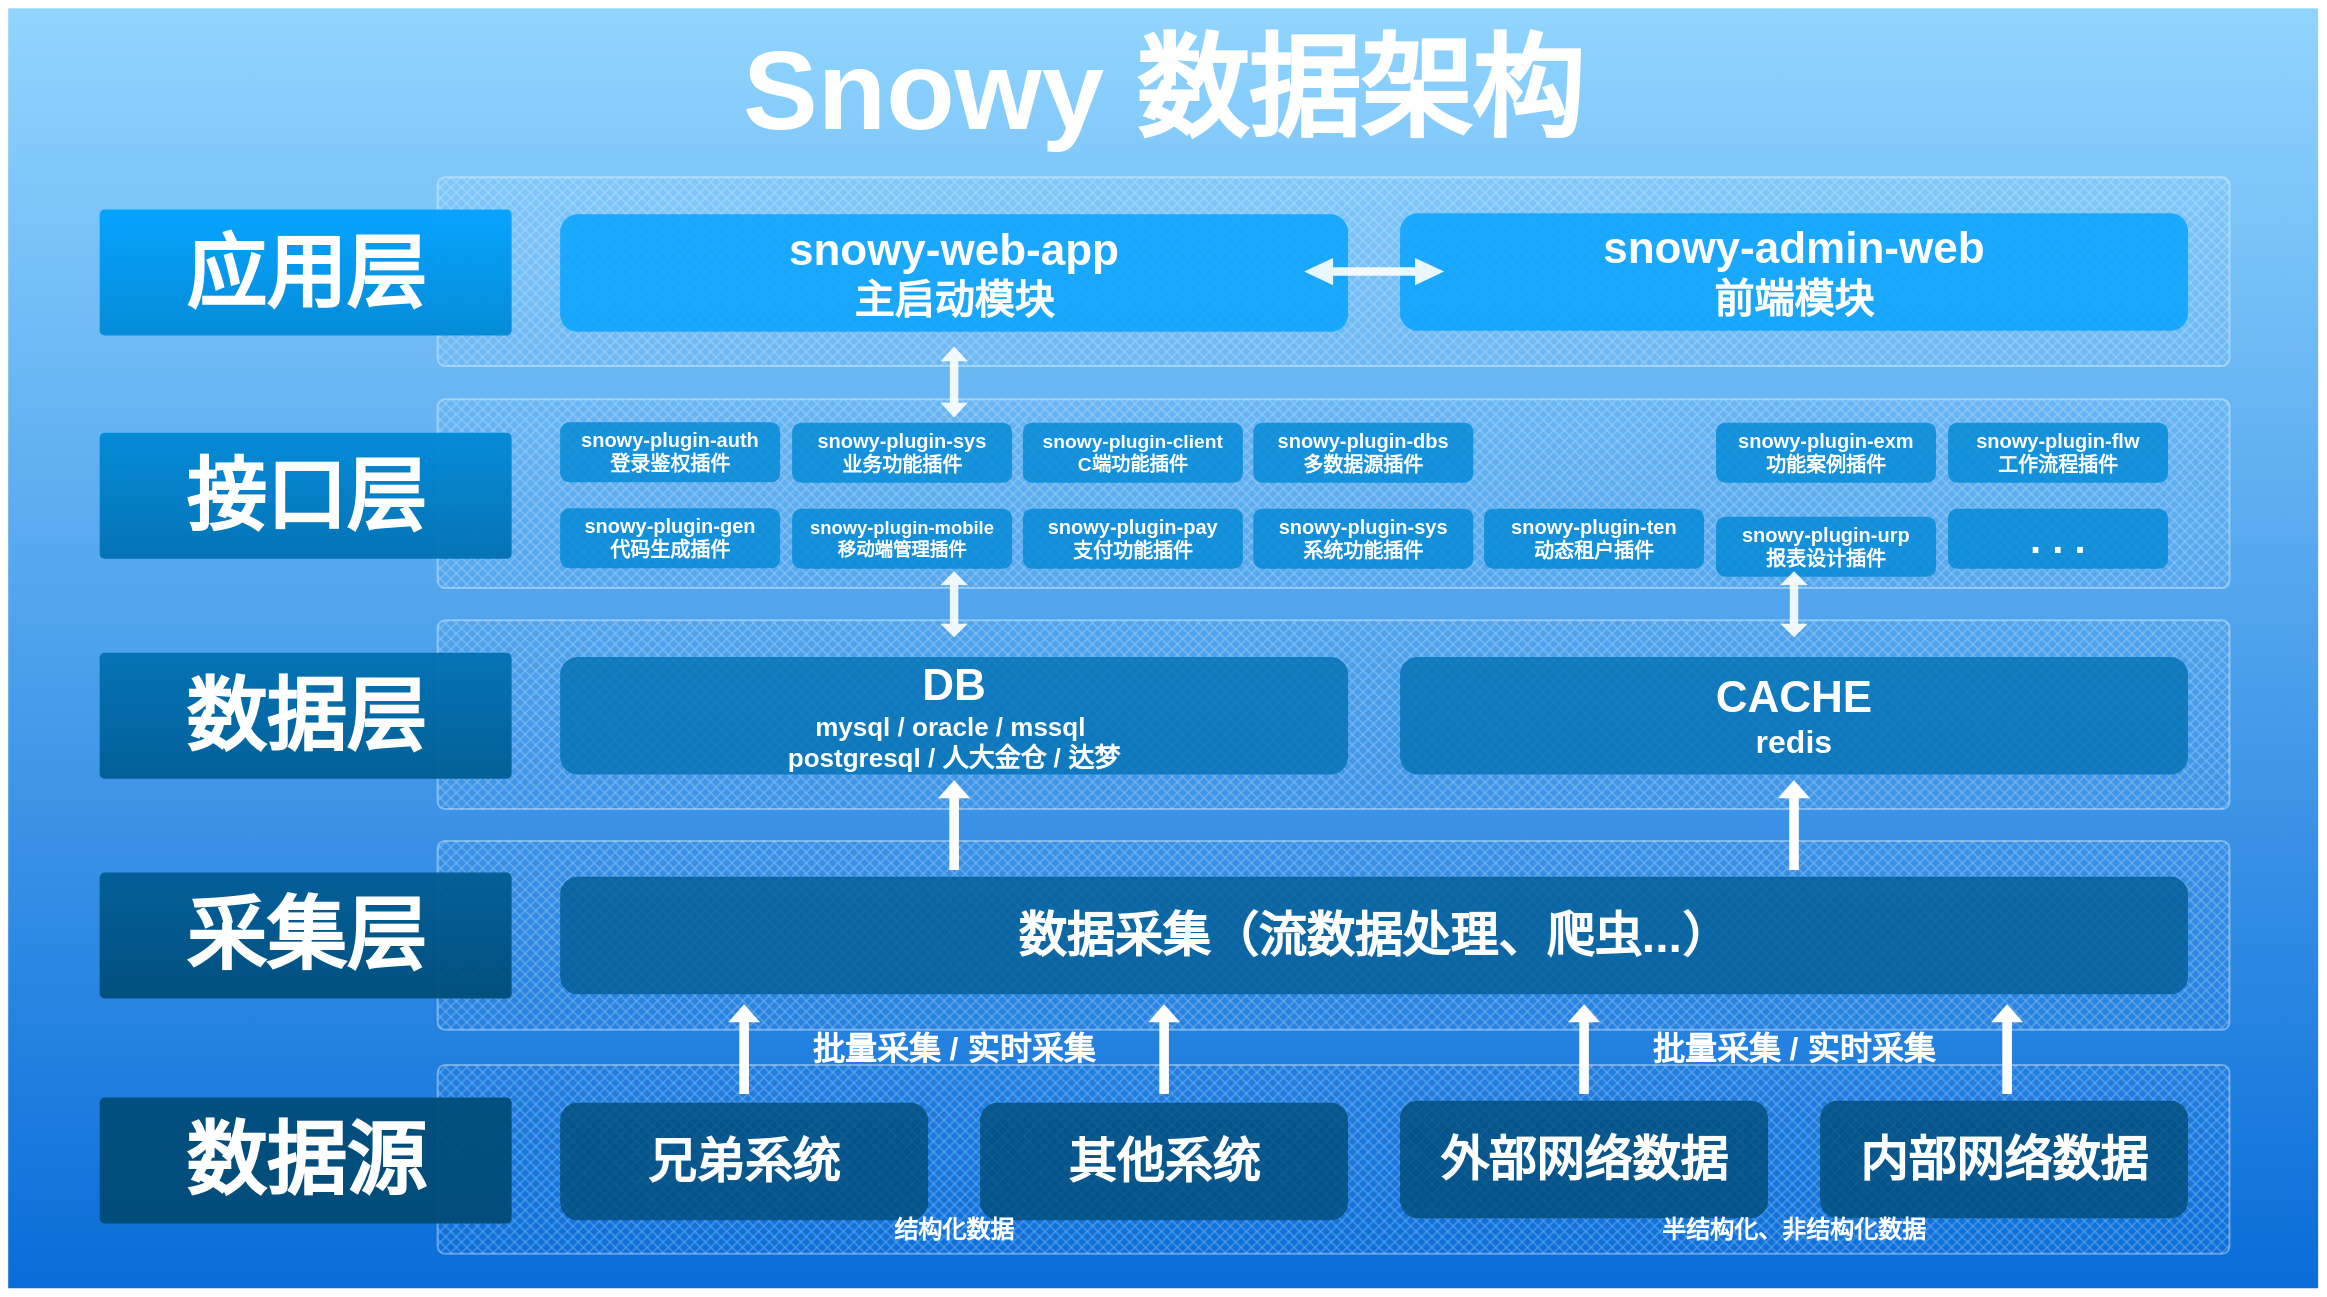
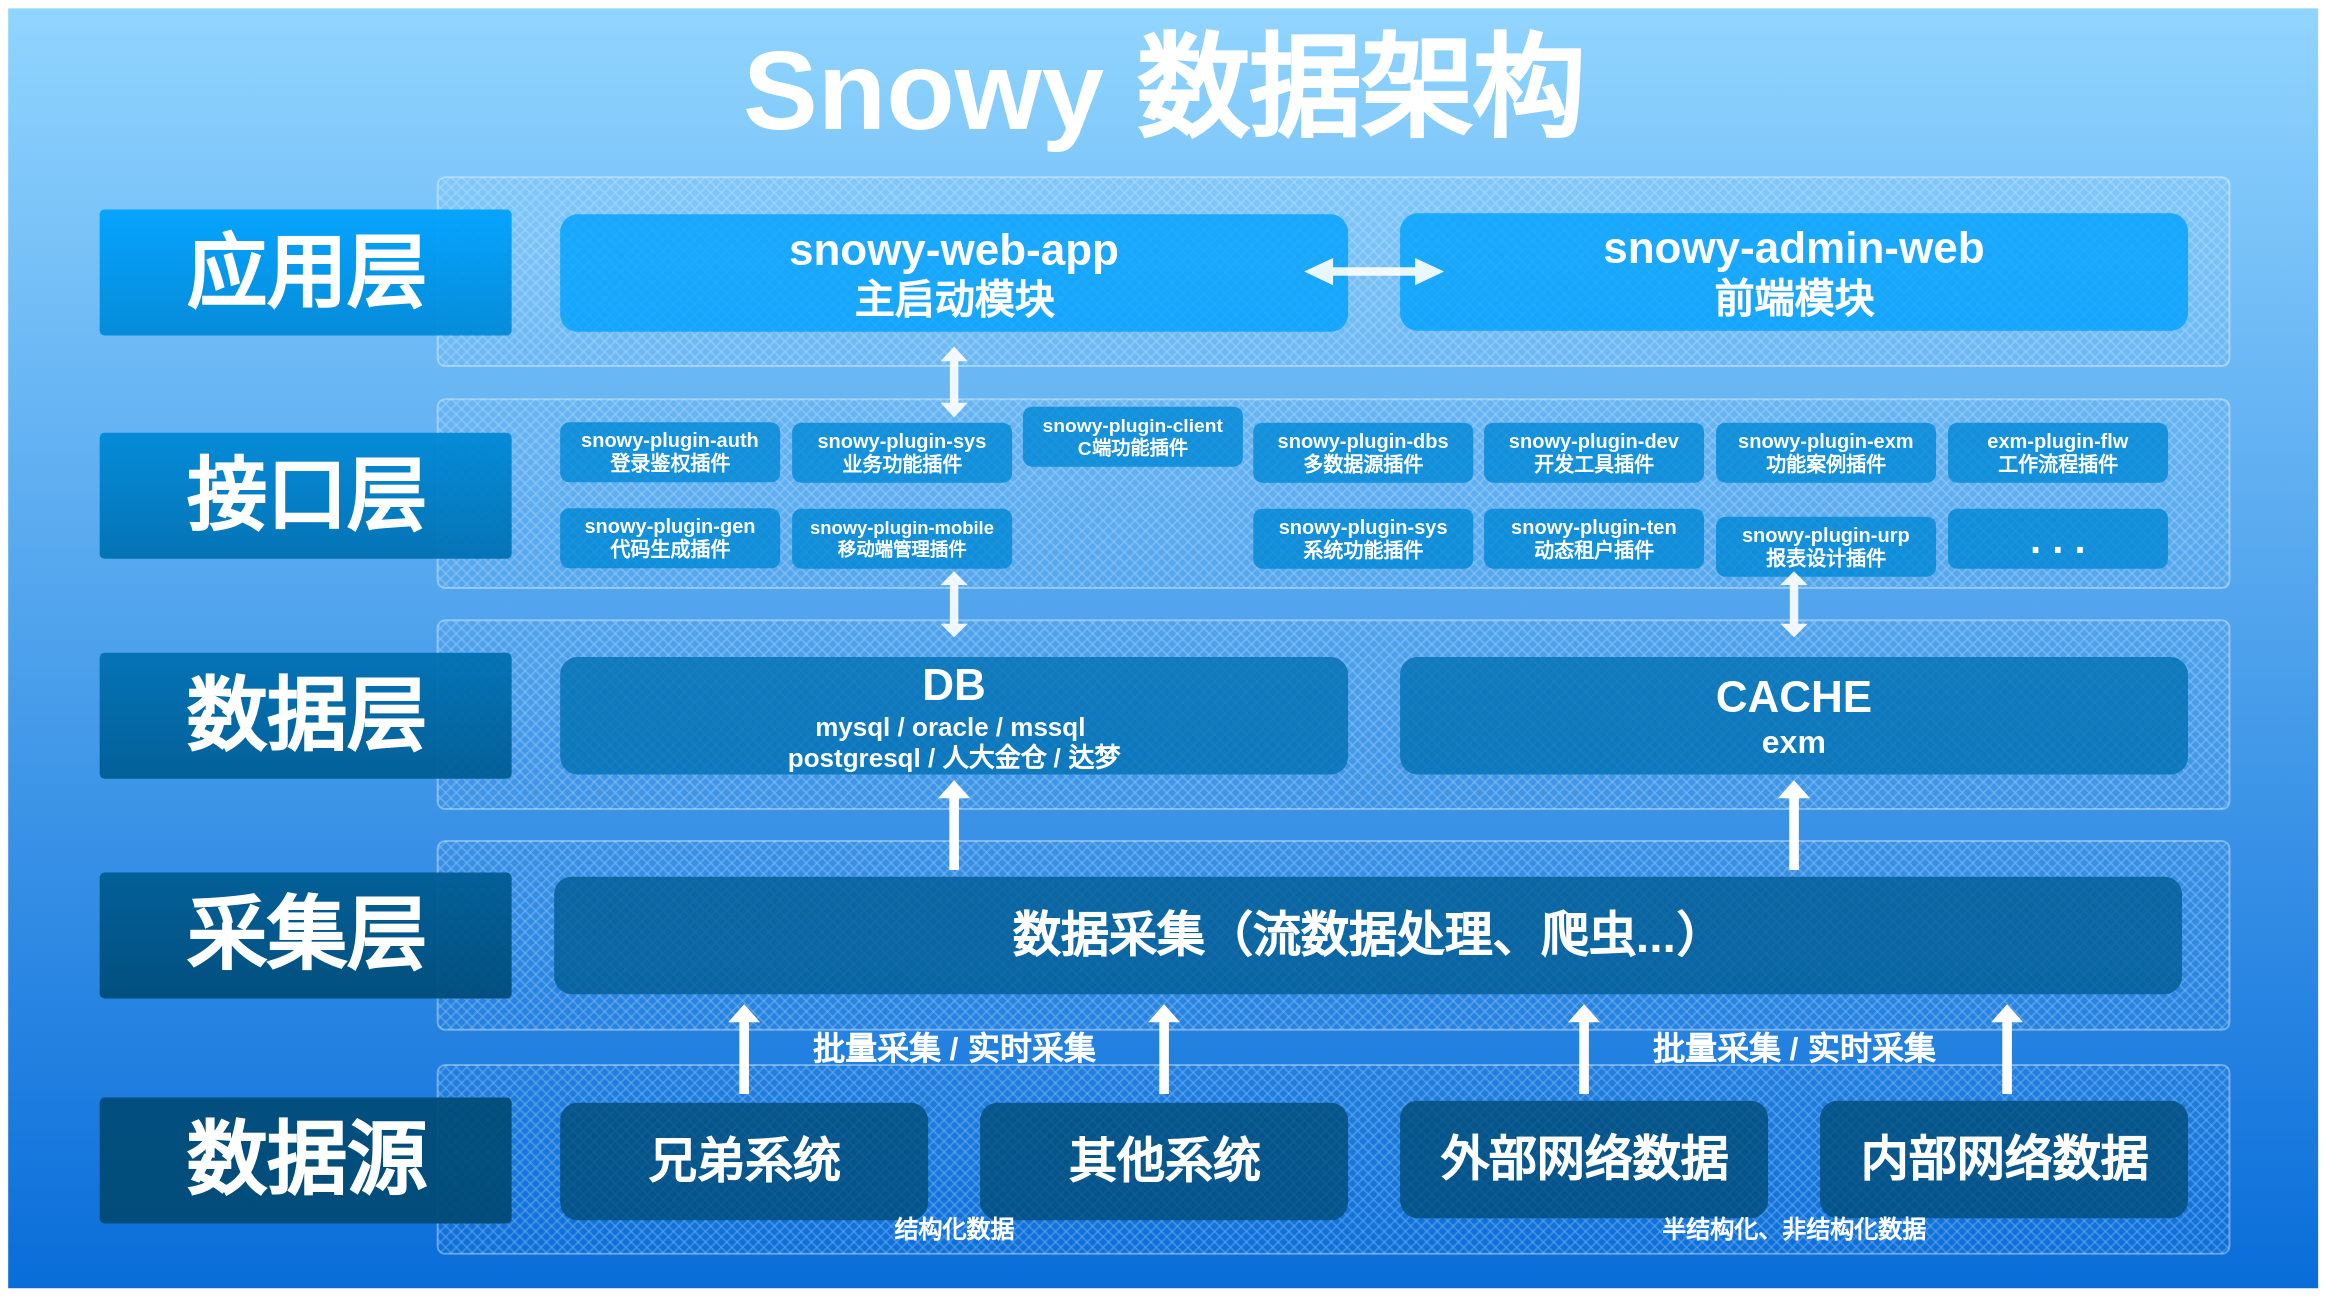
node "snowy-plugin-client C端功能插件": moved (1133, 453) -> (1133, 437)
node "snowy-plugin-dev 开发工具插件": added
node "snowy-plugin-flw 工作流程插件": label "snowy-plugin-flw 工作流程插件" -> "exm-plugin-flw 工作流程插件"
node "snowy-plugin-pay支付功能插件": removed
node "CACHE redis": label "CACHE redis" -> "CACHE exm"
node "数据采集（流数据处理、爬虫...）": moved (1374, 935) -> (1368, 935)
